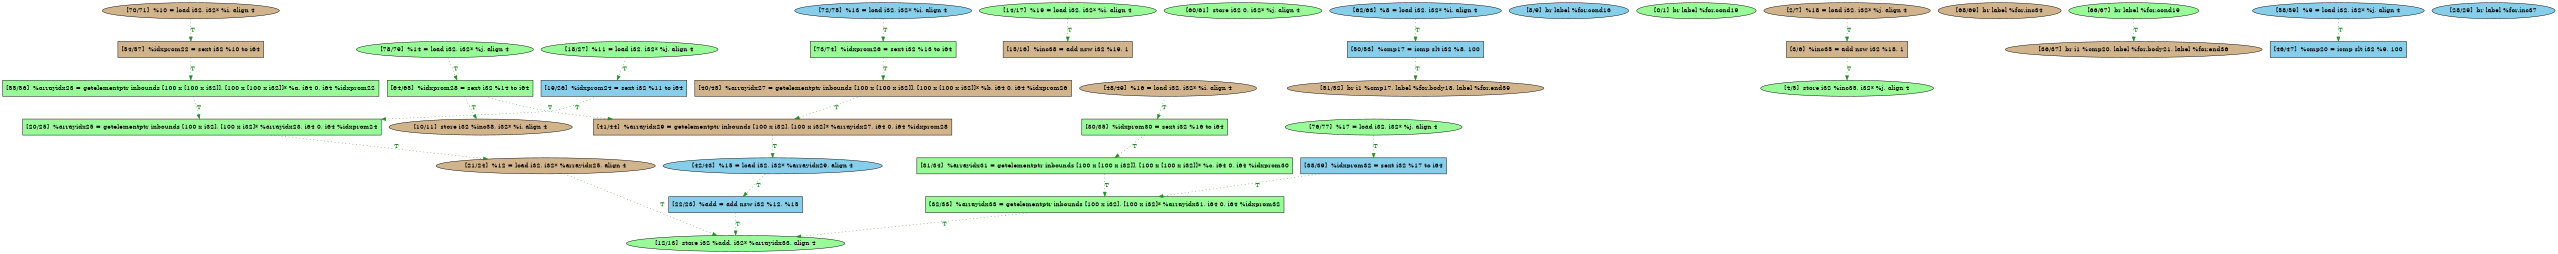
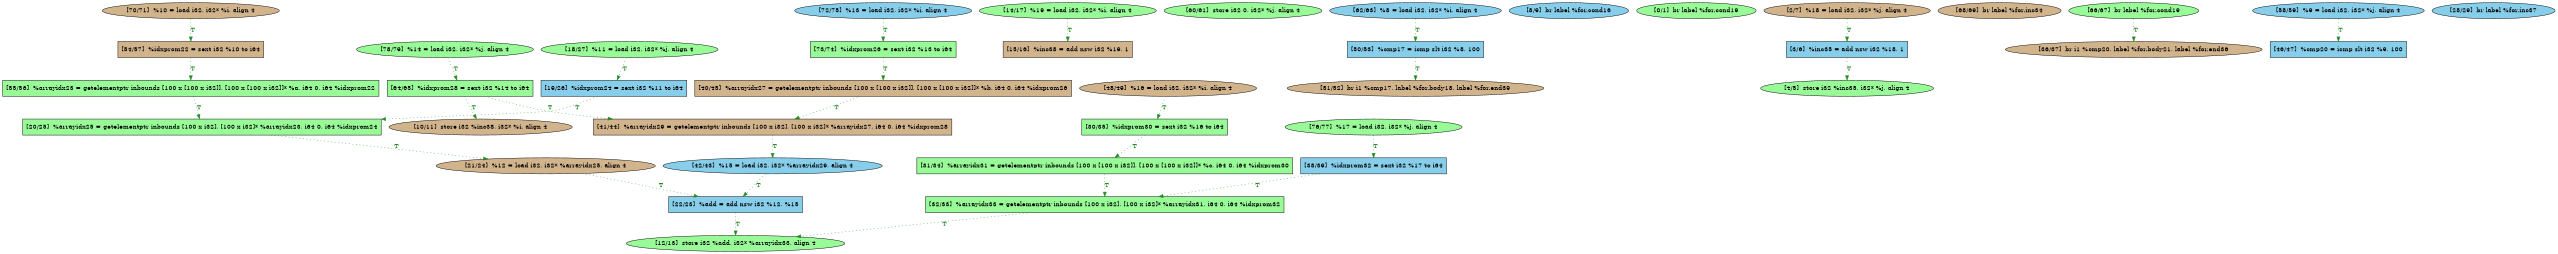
node "[3/6]  %inc35 = add nsw i32 %18, 1": fillcolor tan -> skyblue
edge "[21/24]  %12 = load i32, i32* %arrayidx25, align 4" -> "[12/13]  store i32 %add, i32* %arrayidx33, align 4": now "[21/24]  %12 = load i32, i32* %arrayidx25, align 4" -> "[22/23]  %add = add nsw i32 %12, %15"
